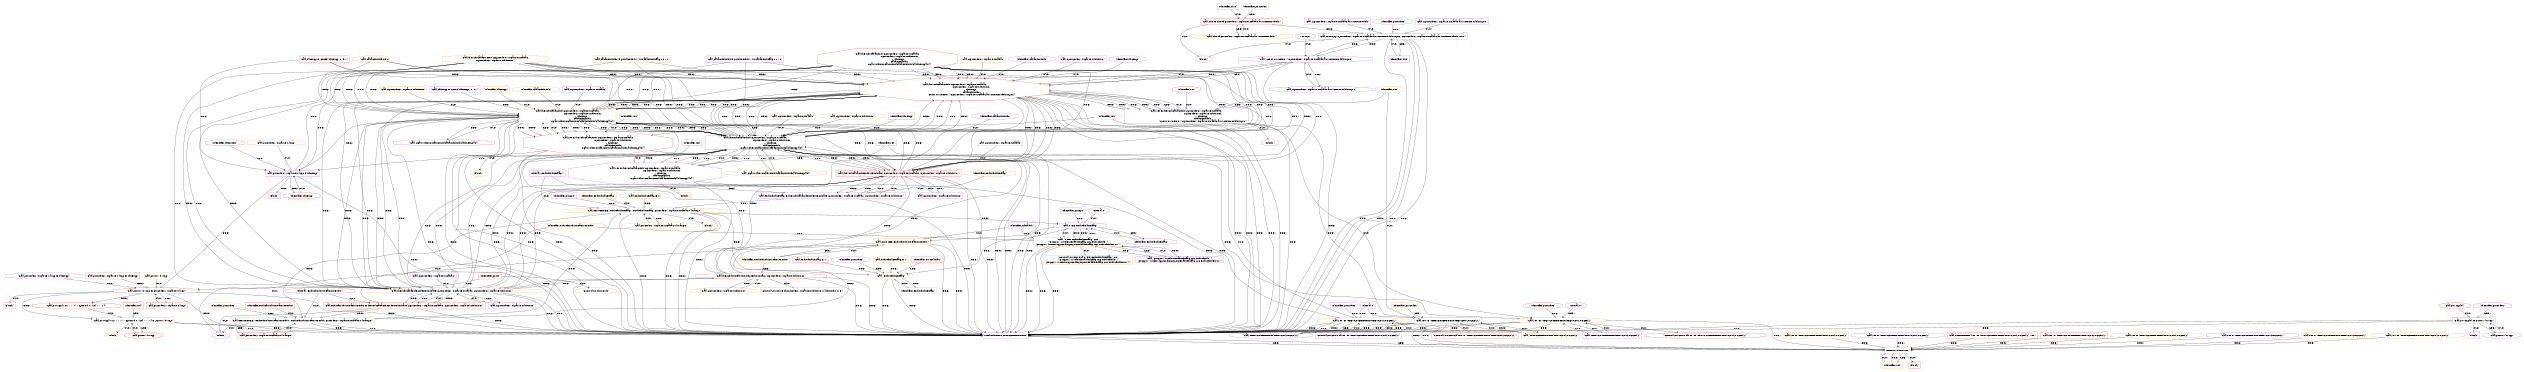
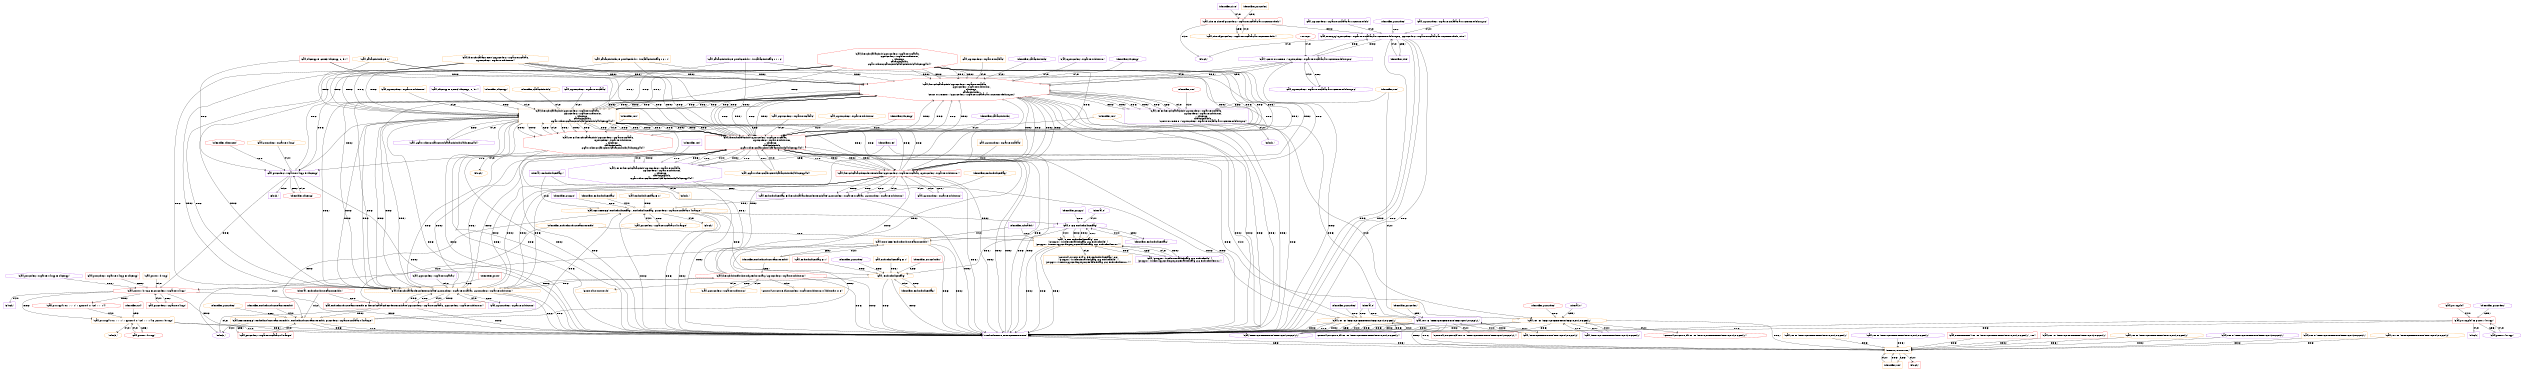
edge "(Identifier,ps_tu)" -> "(ControlStructure,do)": now "(Call,!end_of_slice_flag)" -> "(ControlStructure,do)"
edge "(Return,return ret;)" -> "(MethodReturn,IHEVCD_ERROR_T)": label "CFG: " -> "DDG: "
